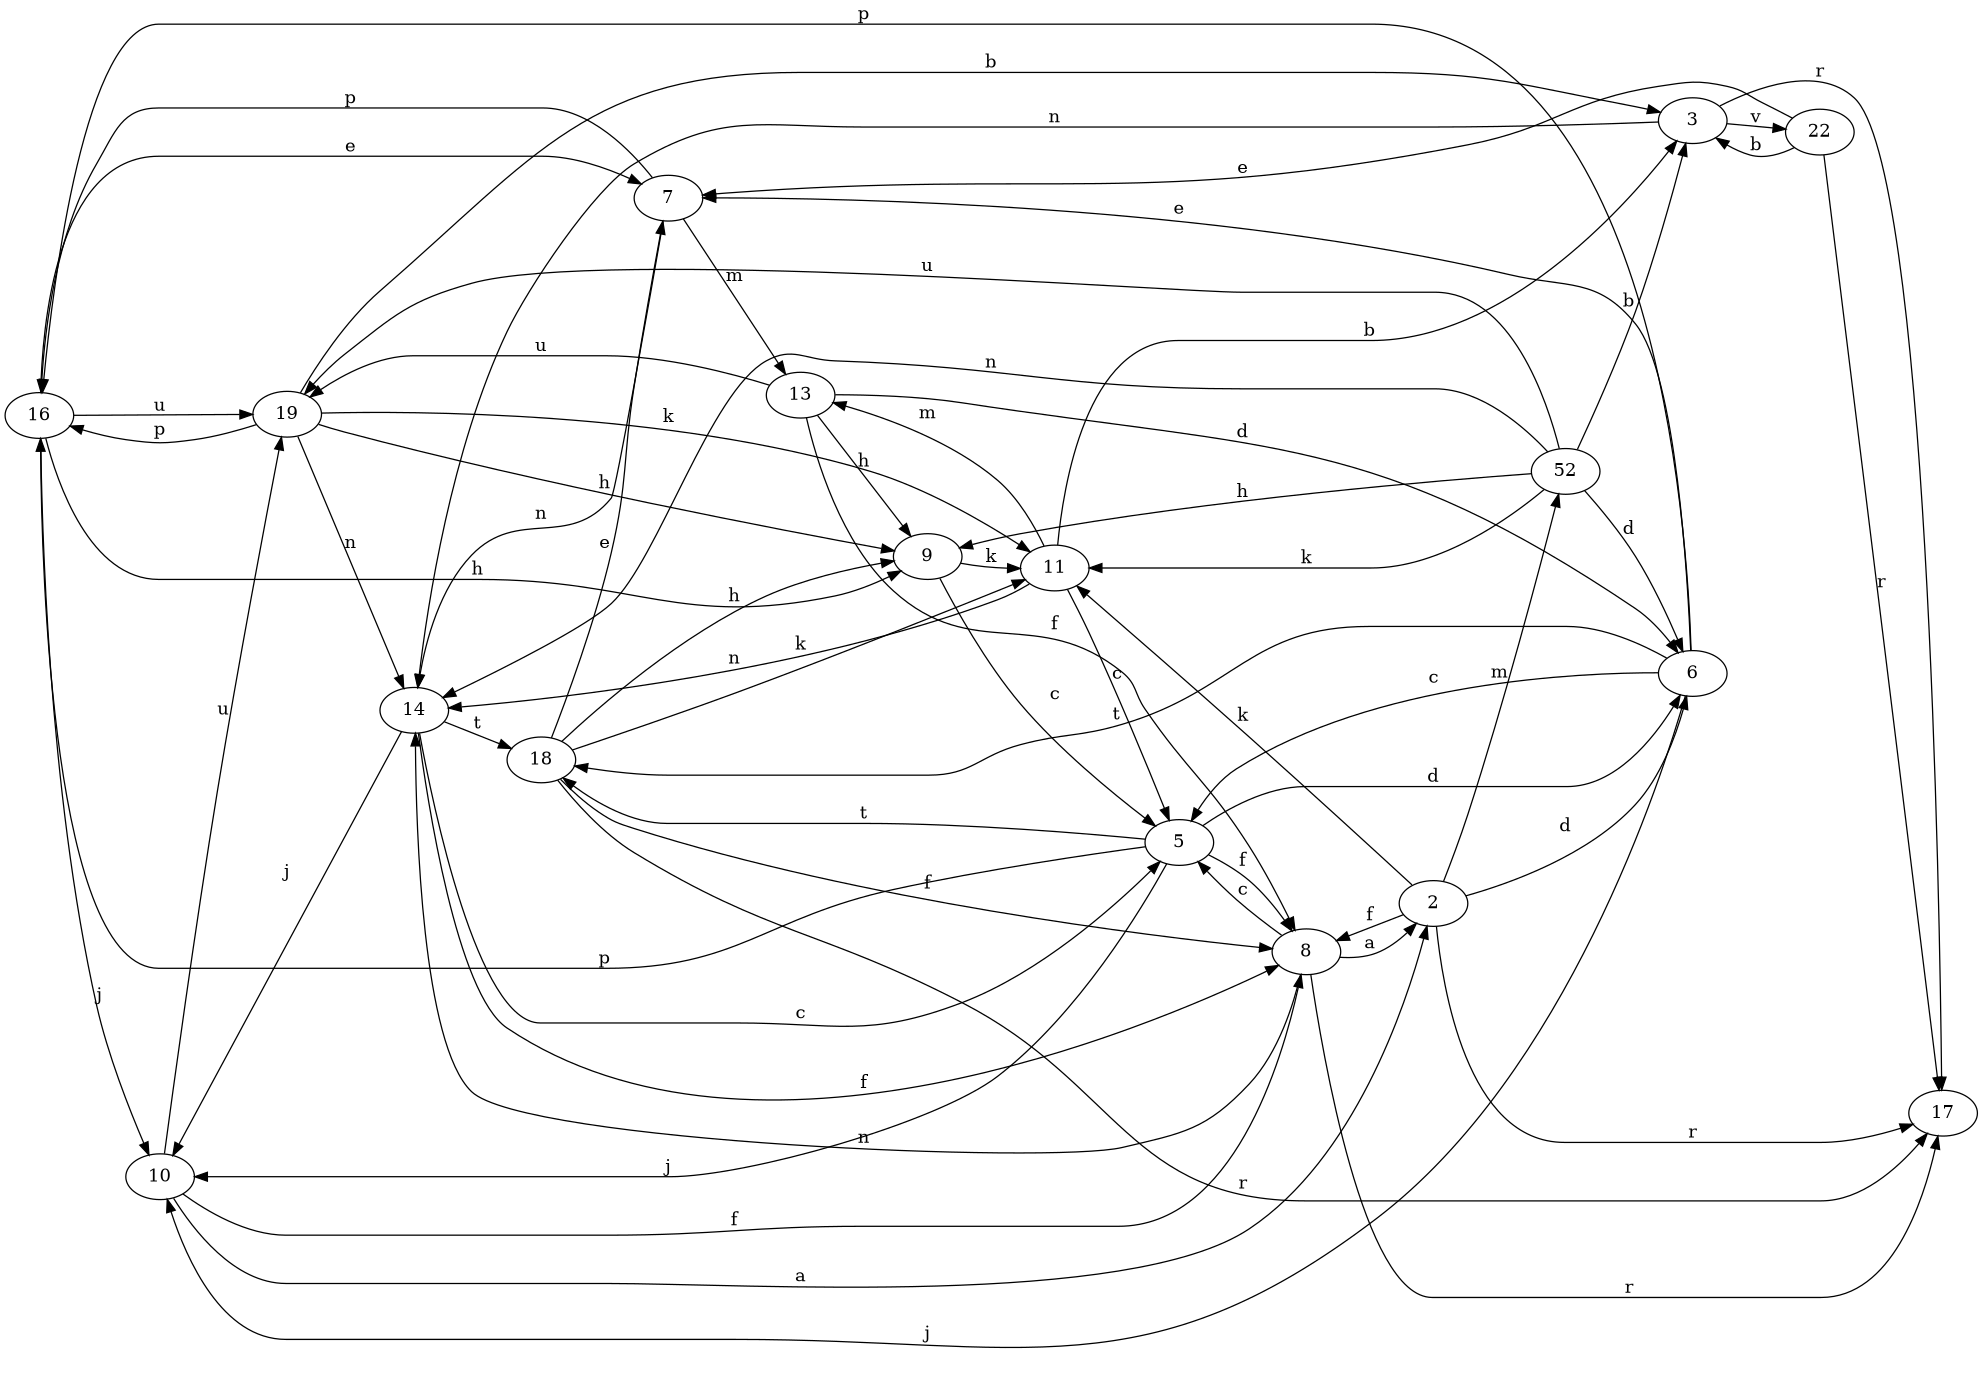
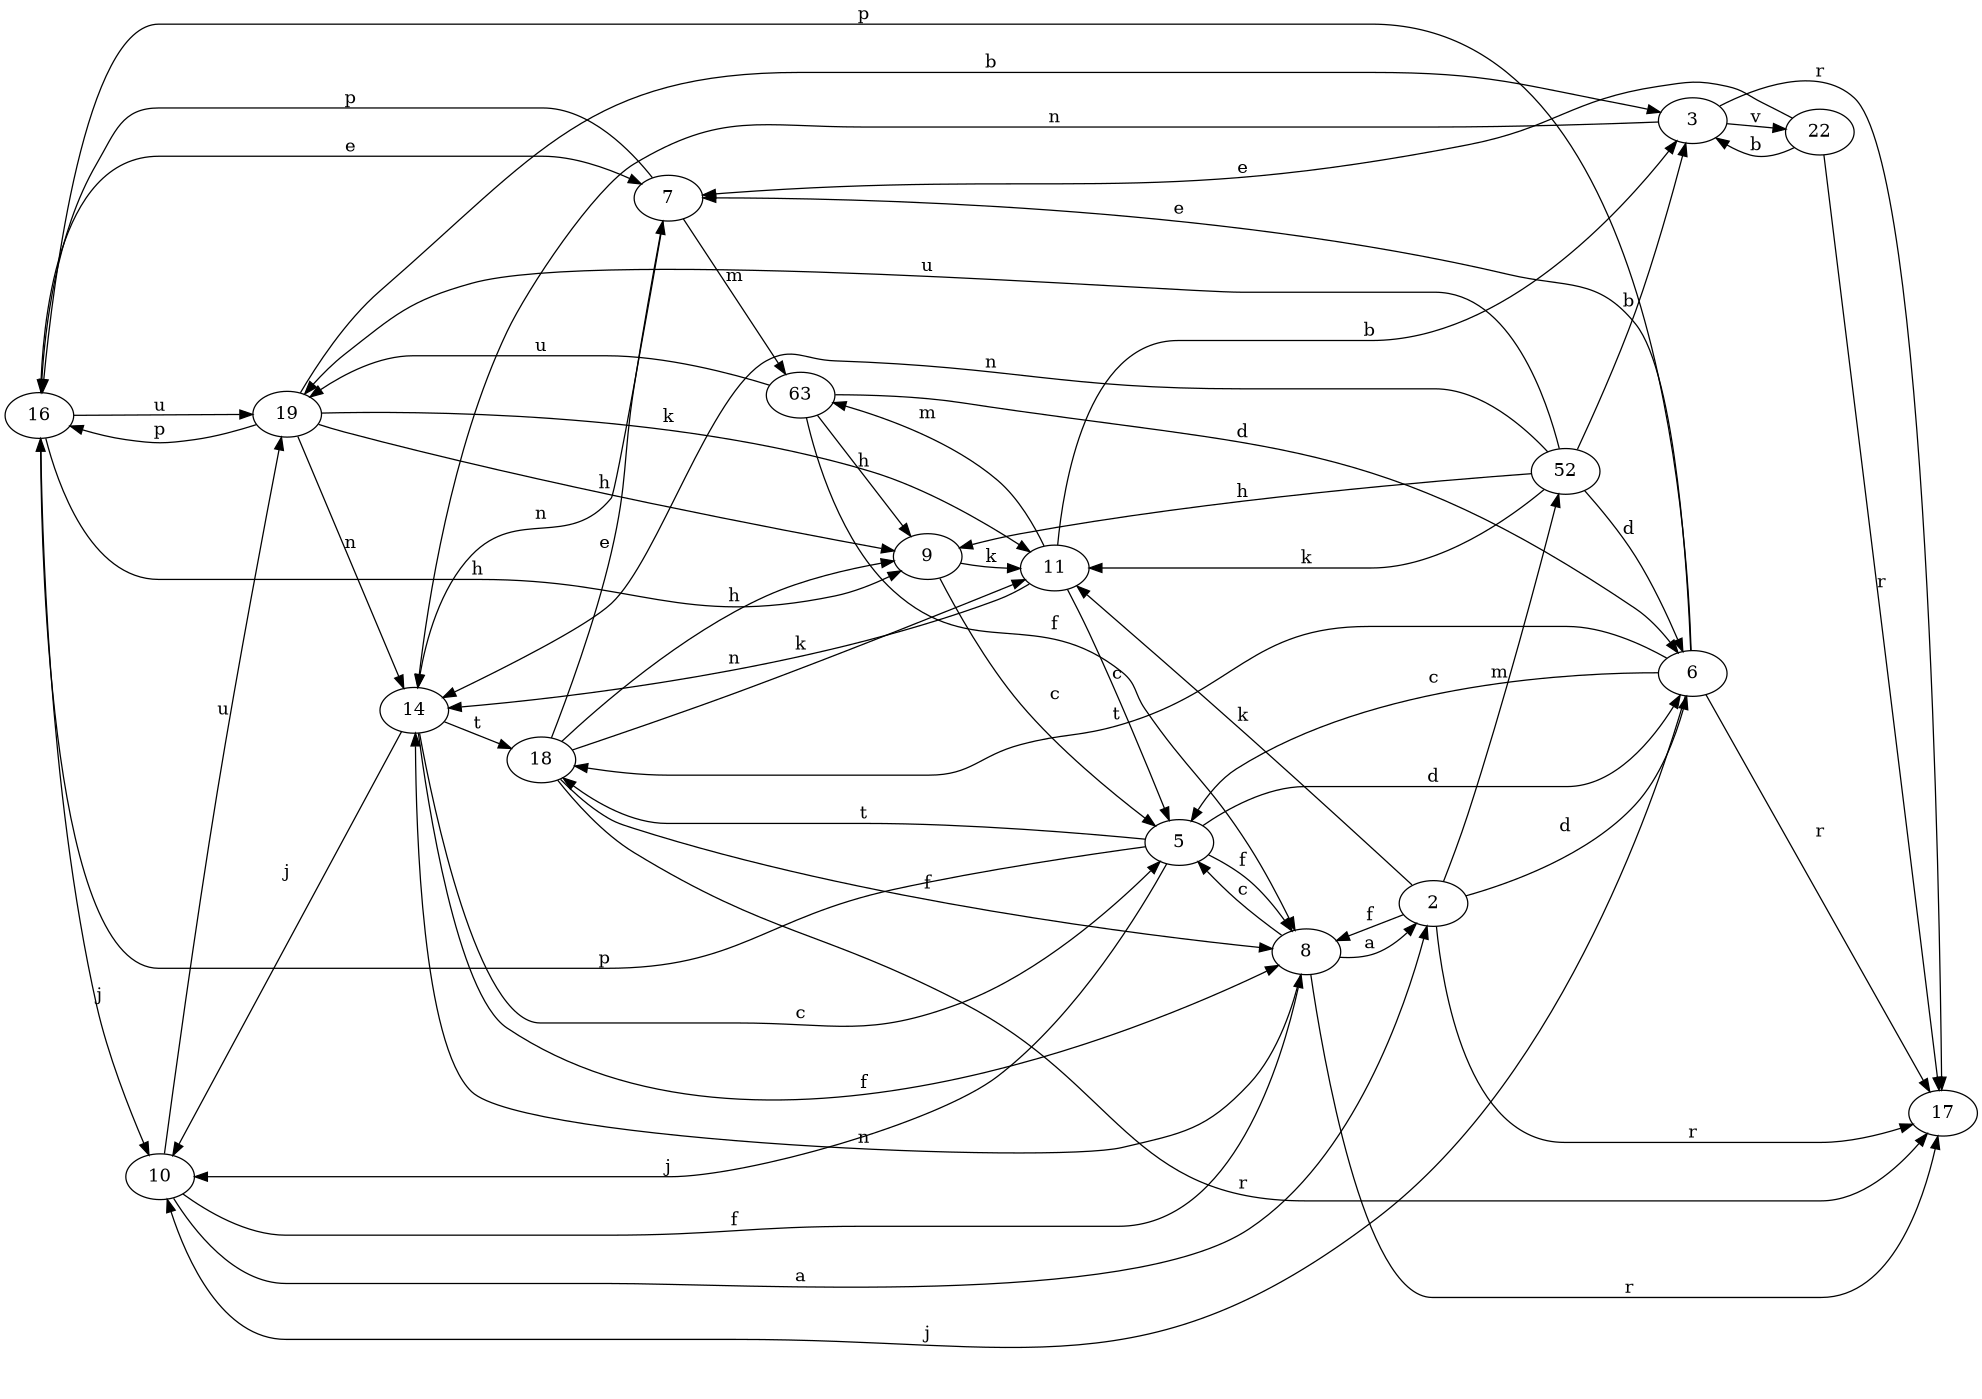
node "13": label "13" -> "63"
edge "6" -> "17": added, label "r"
